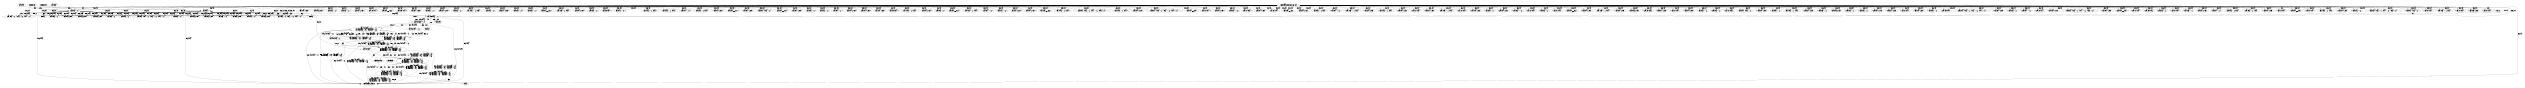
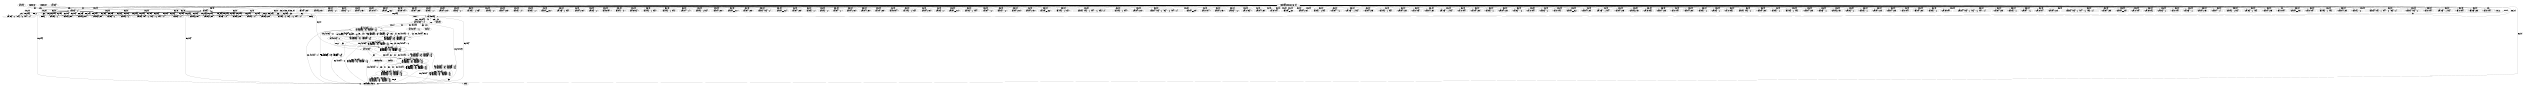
node "(Call,(llint)buf[8])": added
node "(Identifier,lB)": label "(Identifier,lB)" -> "(Literal,lB)"
